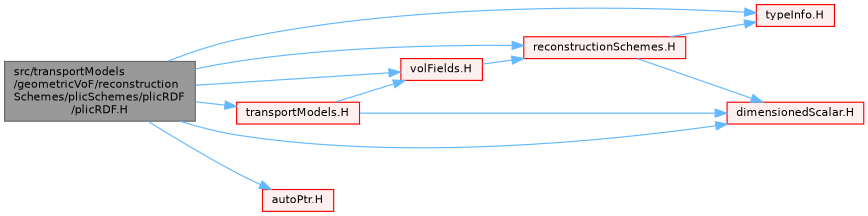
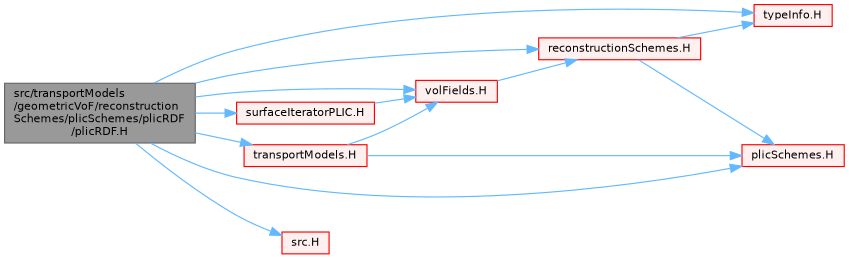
node "surfaceIteratorPLIC.H": added
node "dimensionedScalar.H": label "dimensionedScalar.H" -> "plicSchemes.H"
node "autoPtr.H": label "autoPtr.H" -> "src.H"
